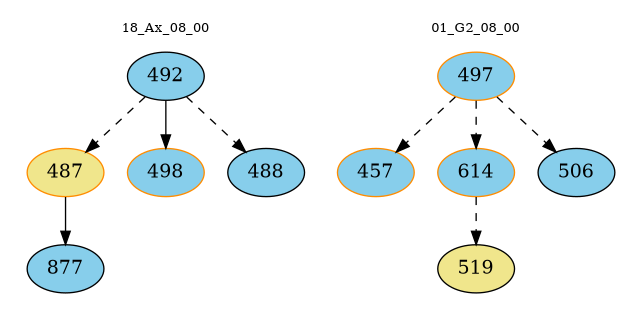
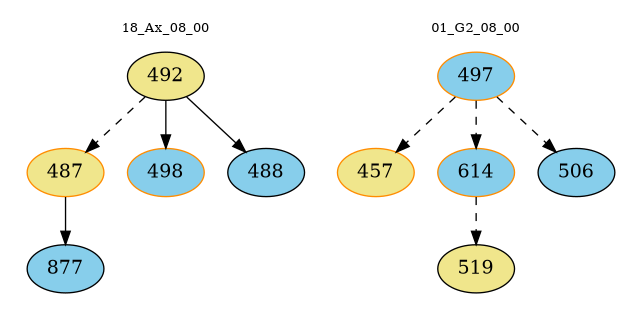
node "492": fillcolor skyblue -> khaki
edge "492" -> "488": style dashed -> solid
node "457": fillcolor skyblue -> khaki
